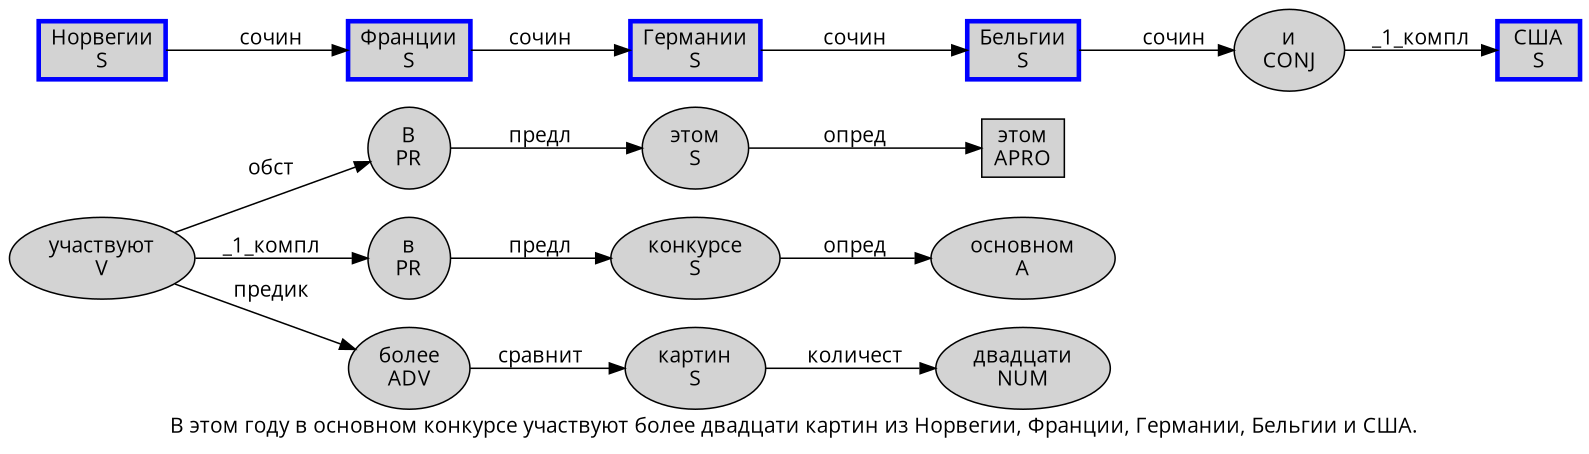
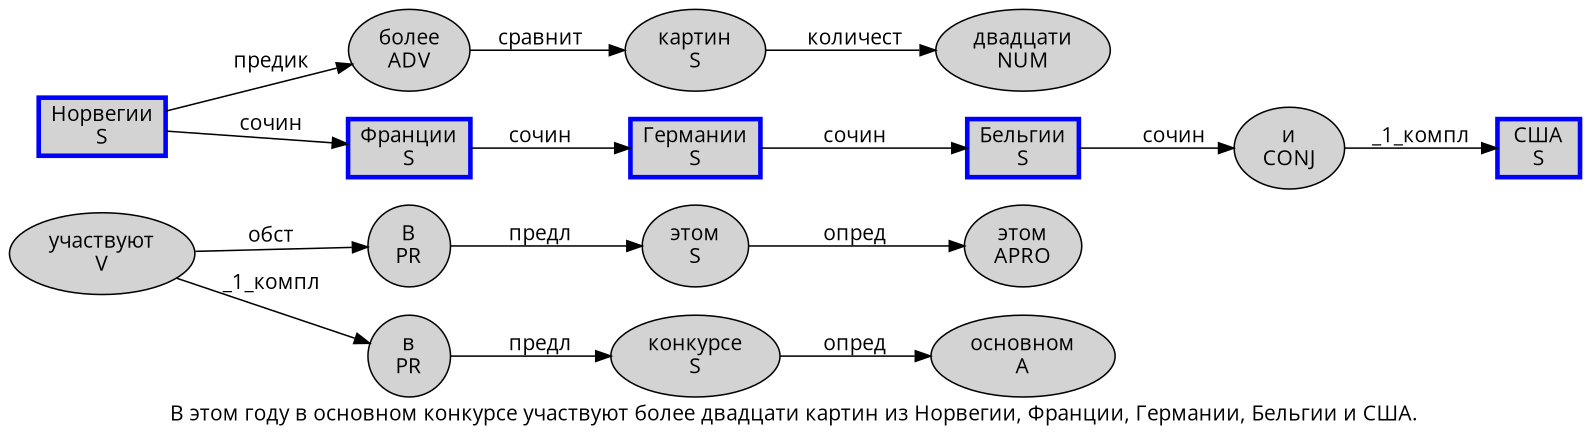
node "этом APRO": shape box -> ellipse
edge "участвуют V" -> "более ADV": now "Норвегии S" -> "более ADV"
